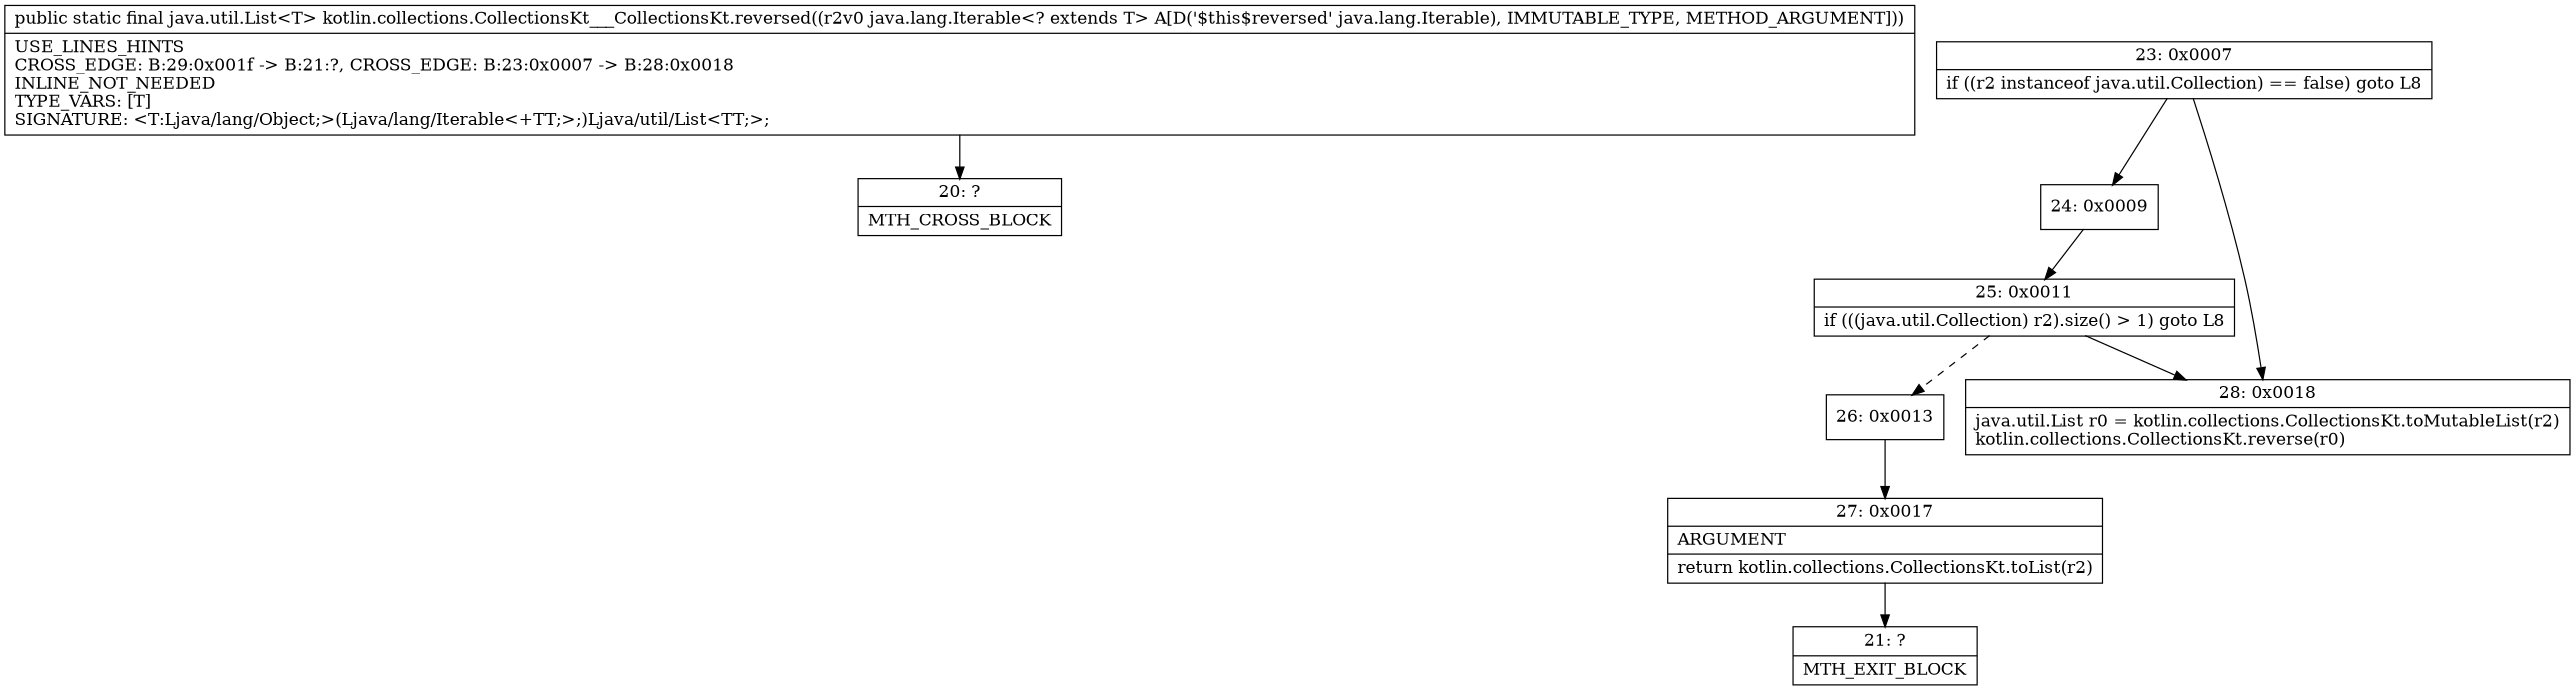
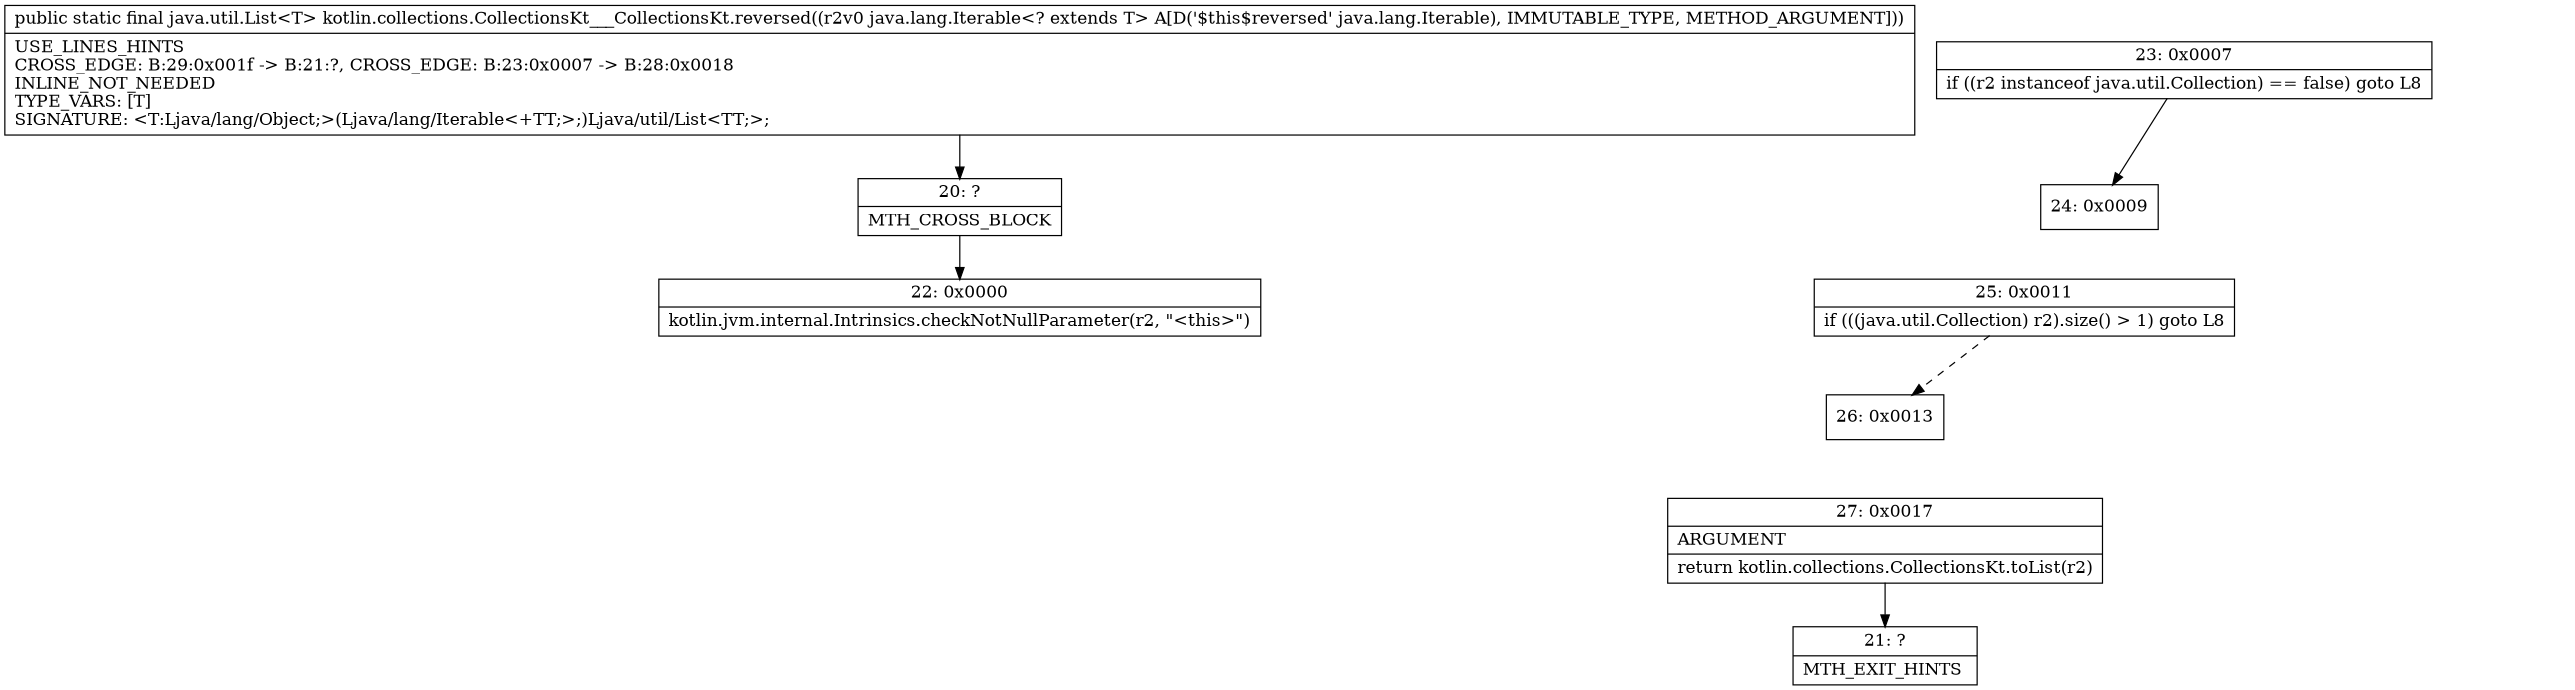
edge "24: 0x0009" -> "25: 0x0011": removed
node "22: 0x0000": added
node "28: 0x0018": removed
edge "26: 0x0013" -> "27: 0x0017": removed
node "21: ?": text "MTH_EXIT_BLOCK" -> "MTH_EXIT_HINTS"
